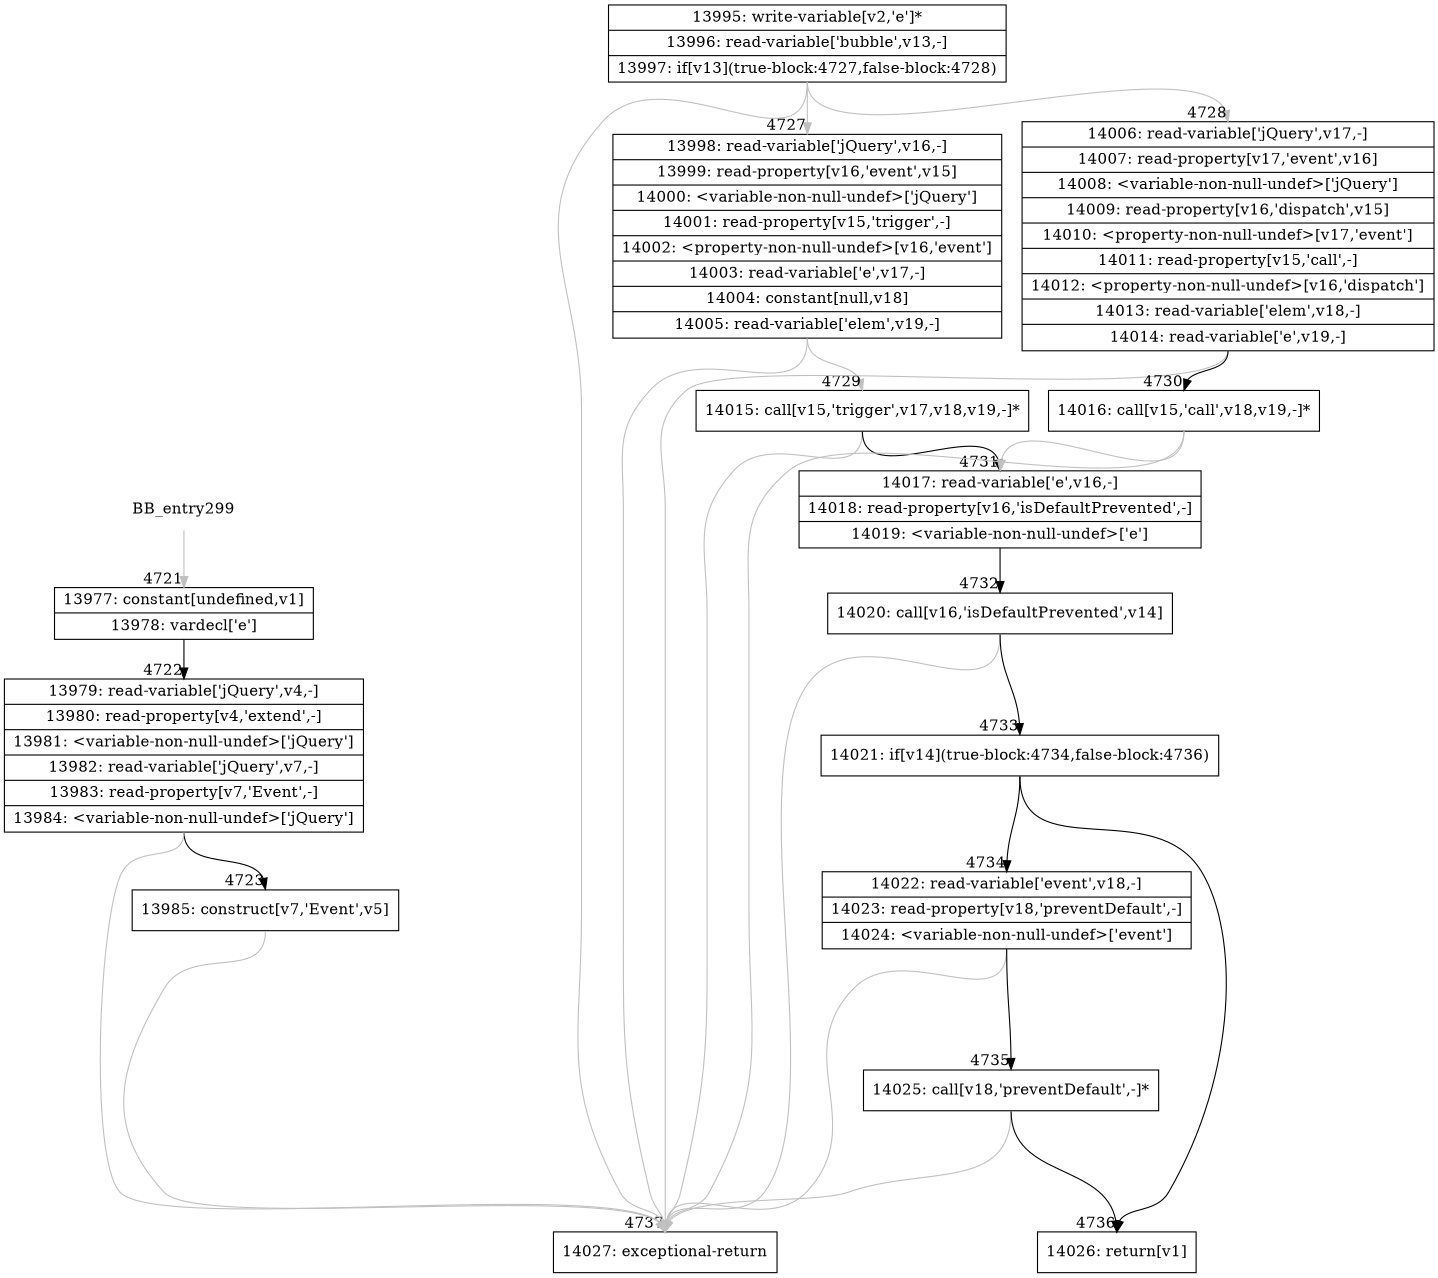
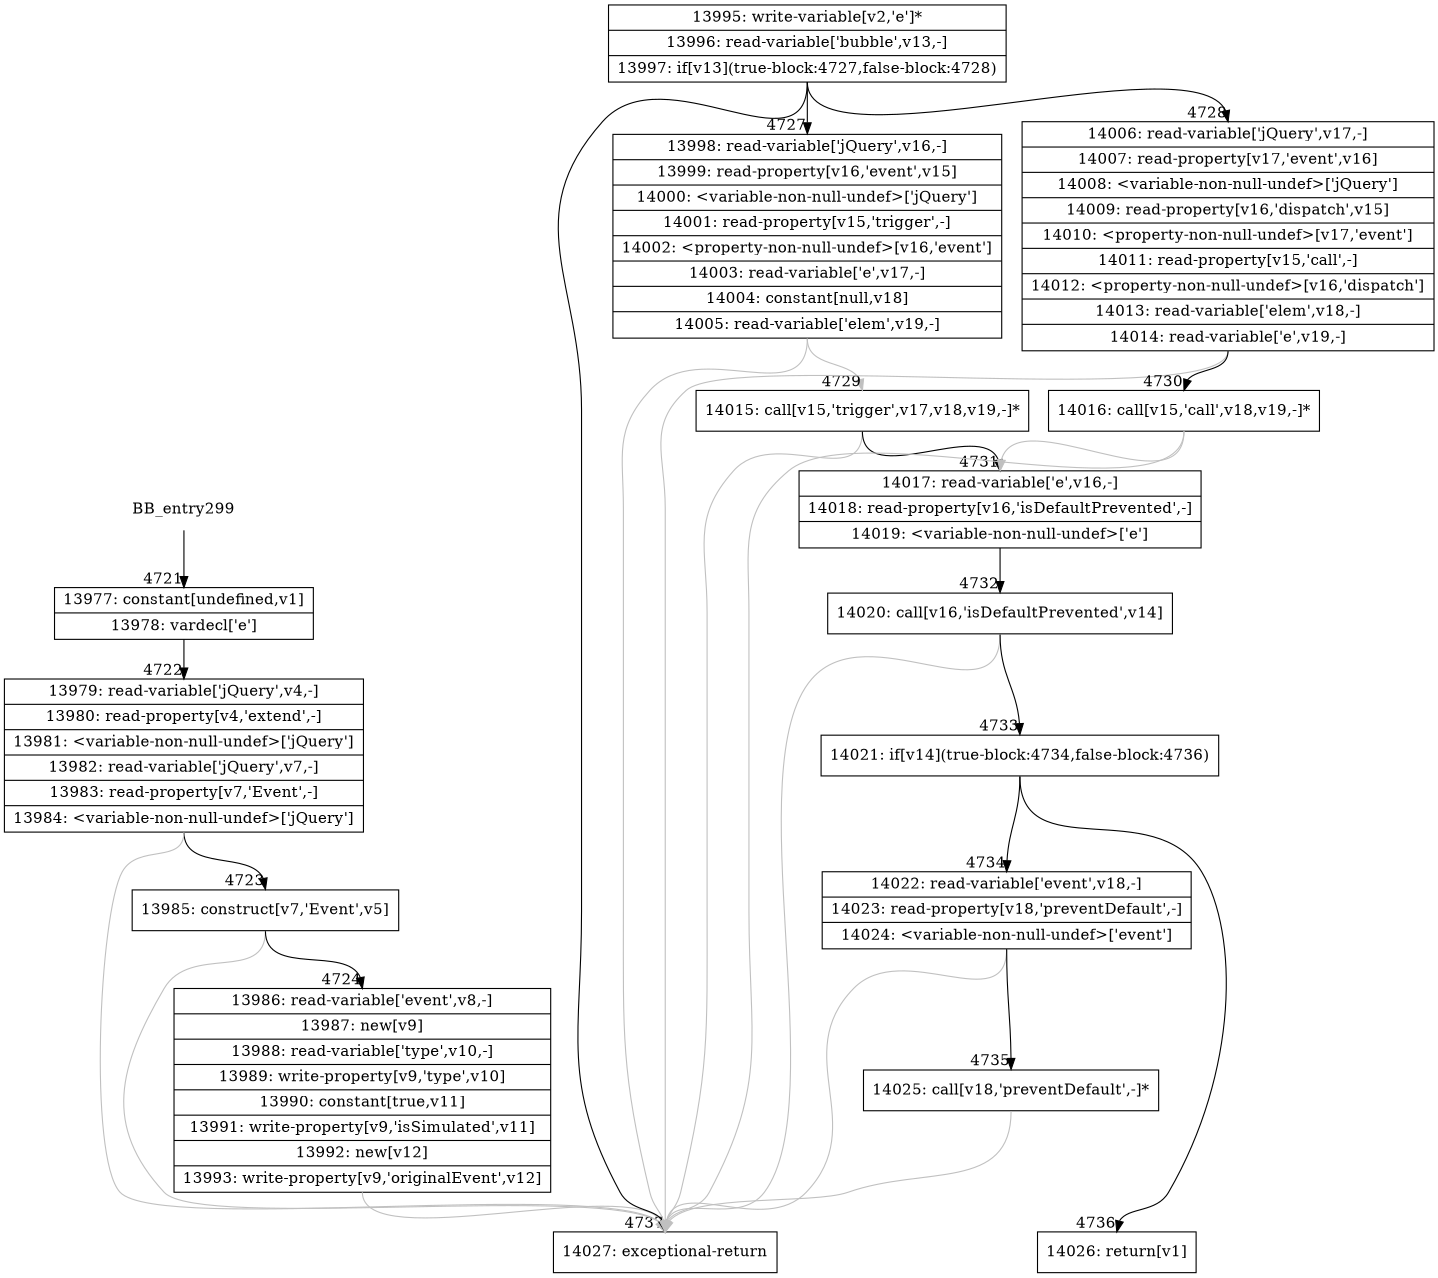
edge "13995: write-variable[v2,'e']*" -> "14006: read-variable['jQuery',v17,-]": color gray -> black
edge "13995: write-variable[v2,'e']*" -> "13998: read-variable['jQuery',v16,-]": color gray -> black
edge "BB_entry299" -> "13977: constant[undefined,v1]": color gray -> black
edge "13995: write-variable[v2,'e']*" -> "14027: exceptional-return": color gray -> black
node "13986: read-variable['event',v8,-]": added
edge "14025: call[v18,'preventDefault',-]*" -> "14026: return[v1]": removed
